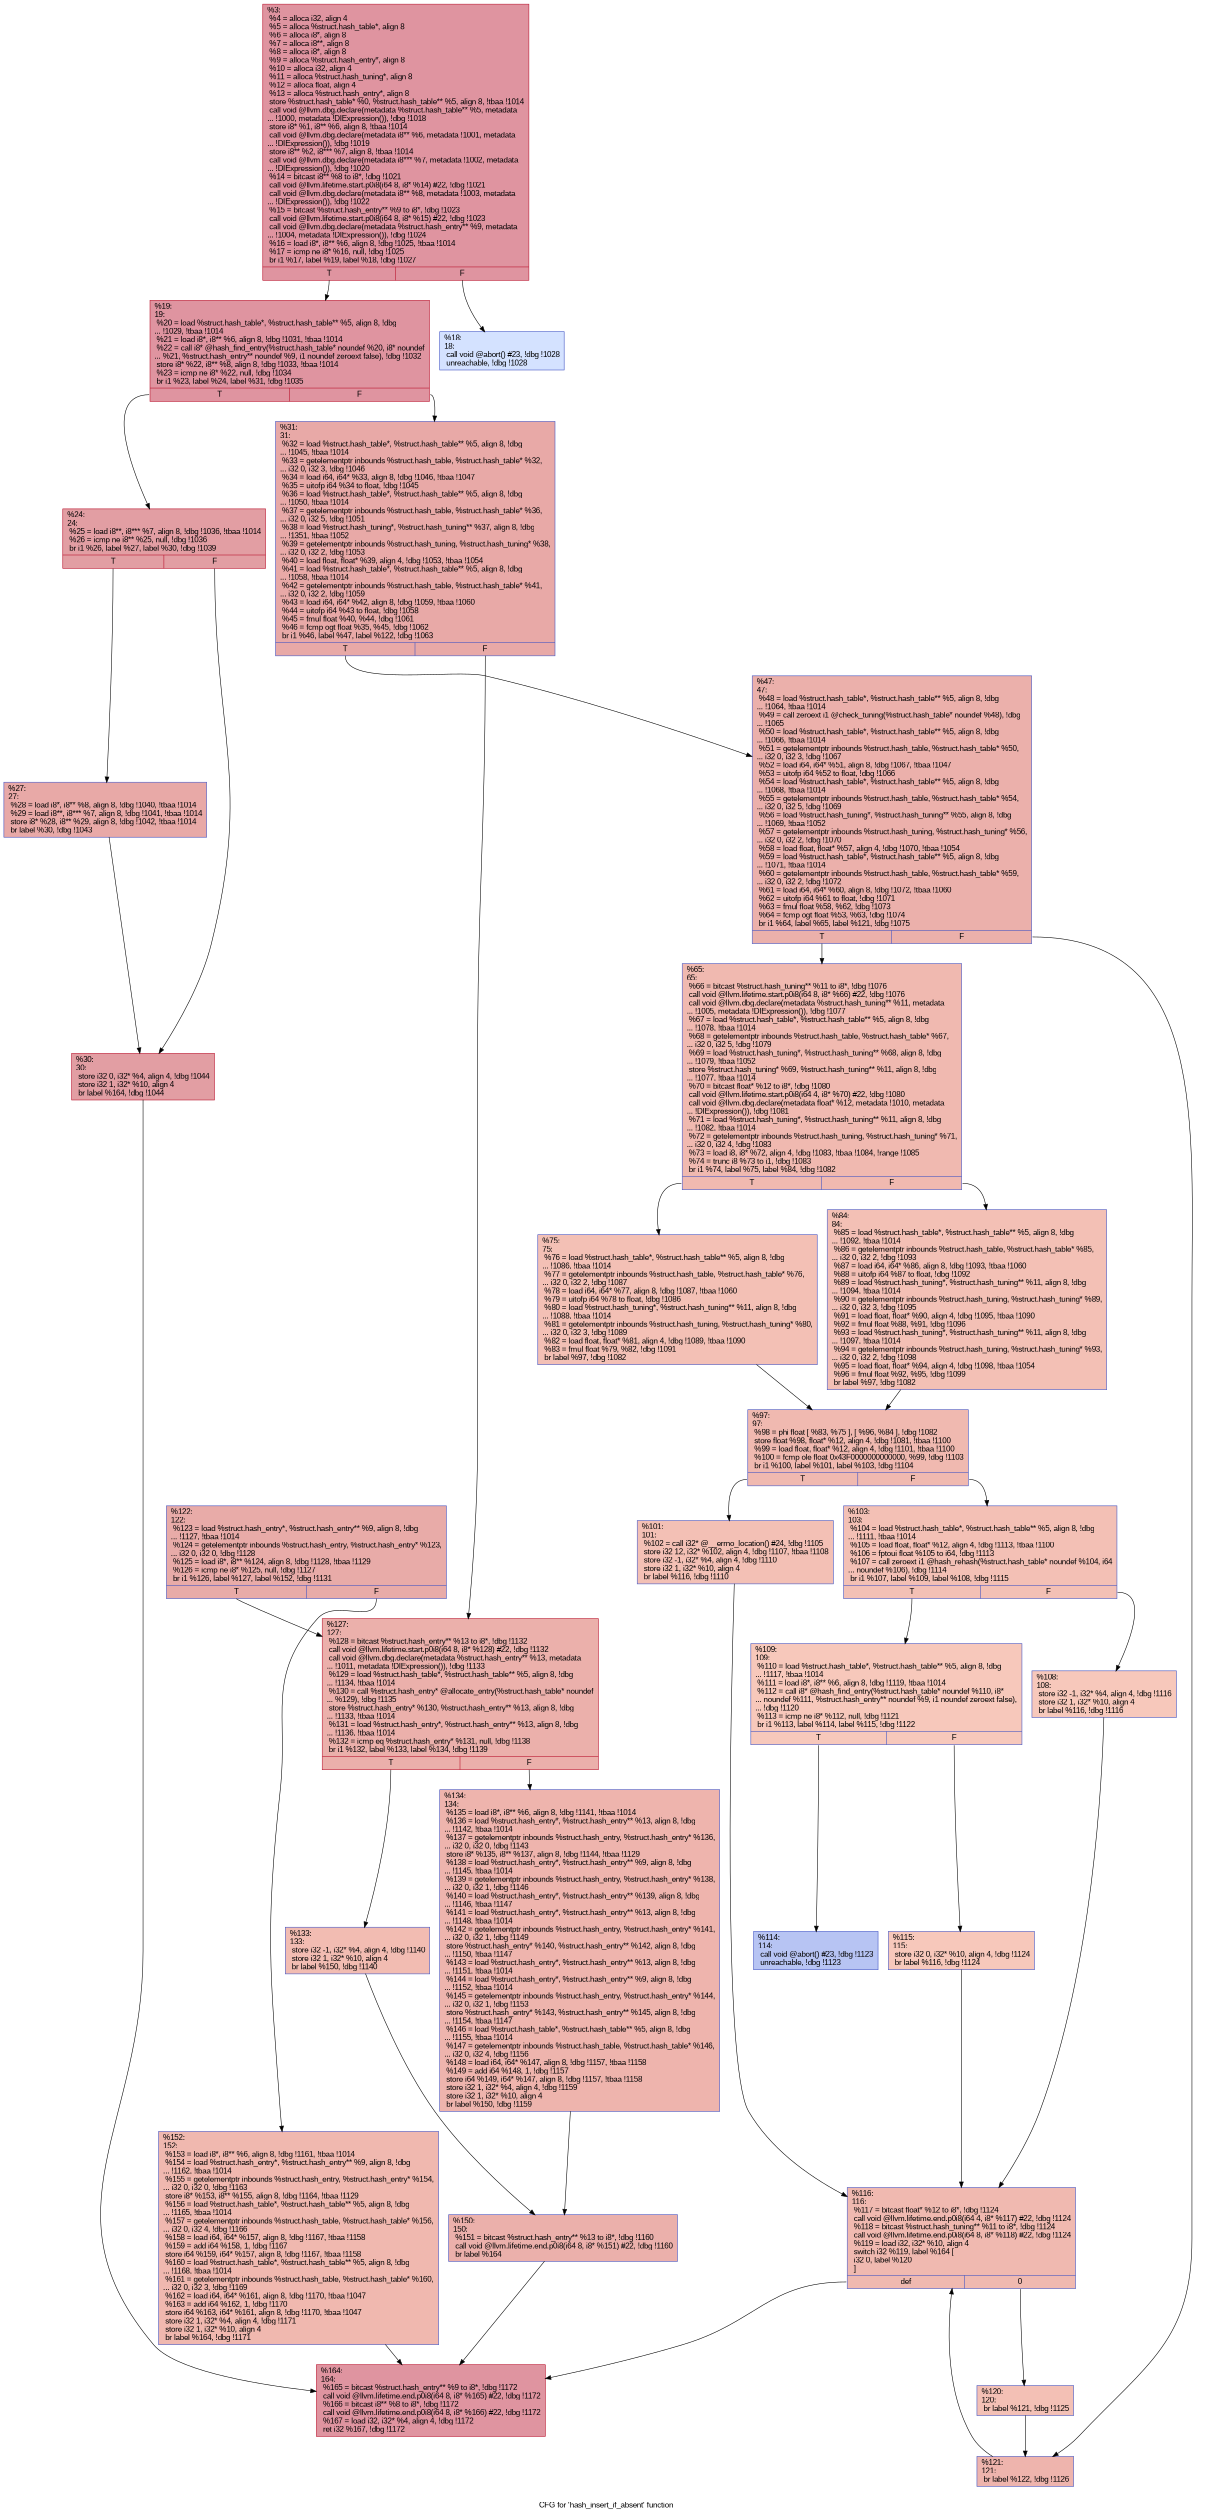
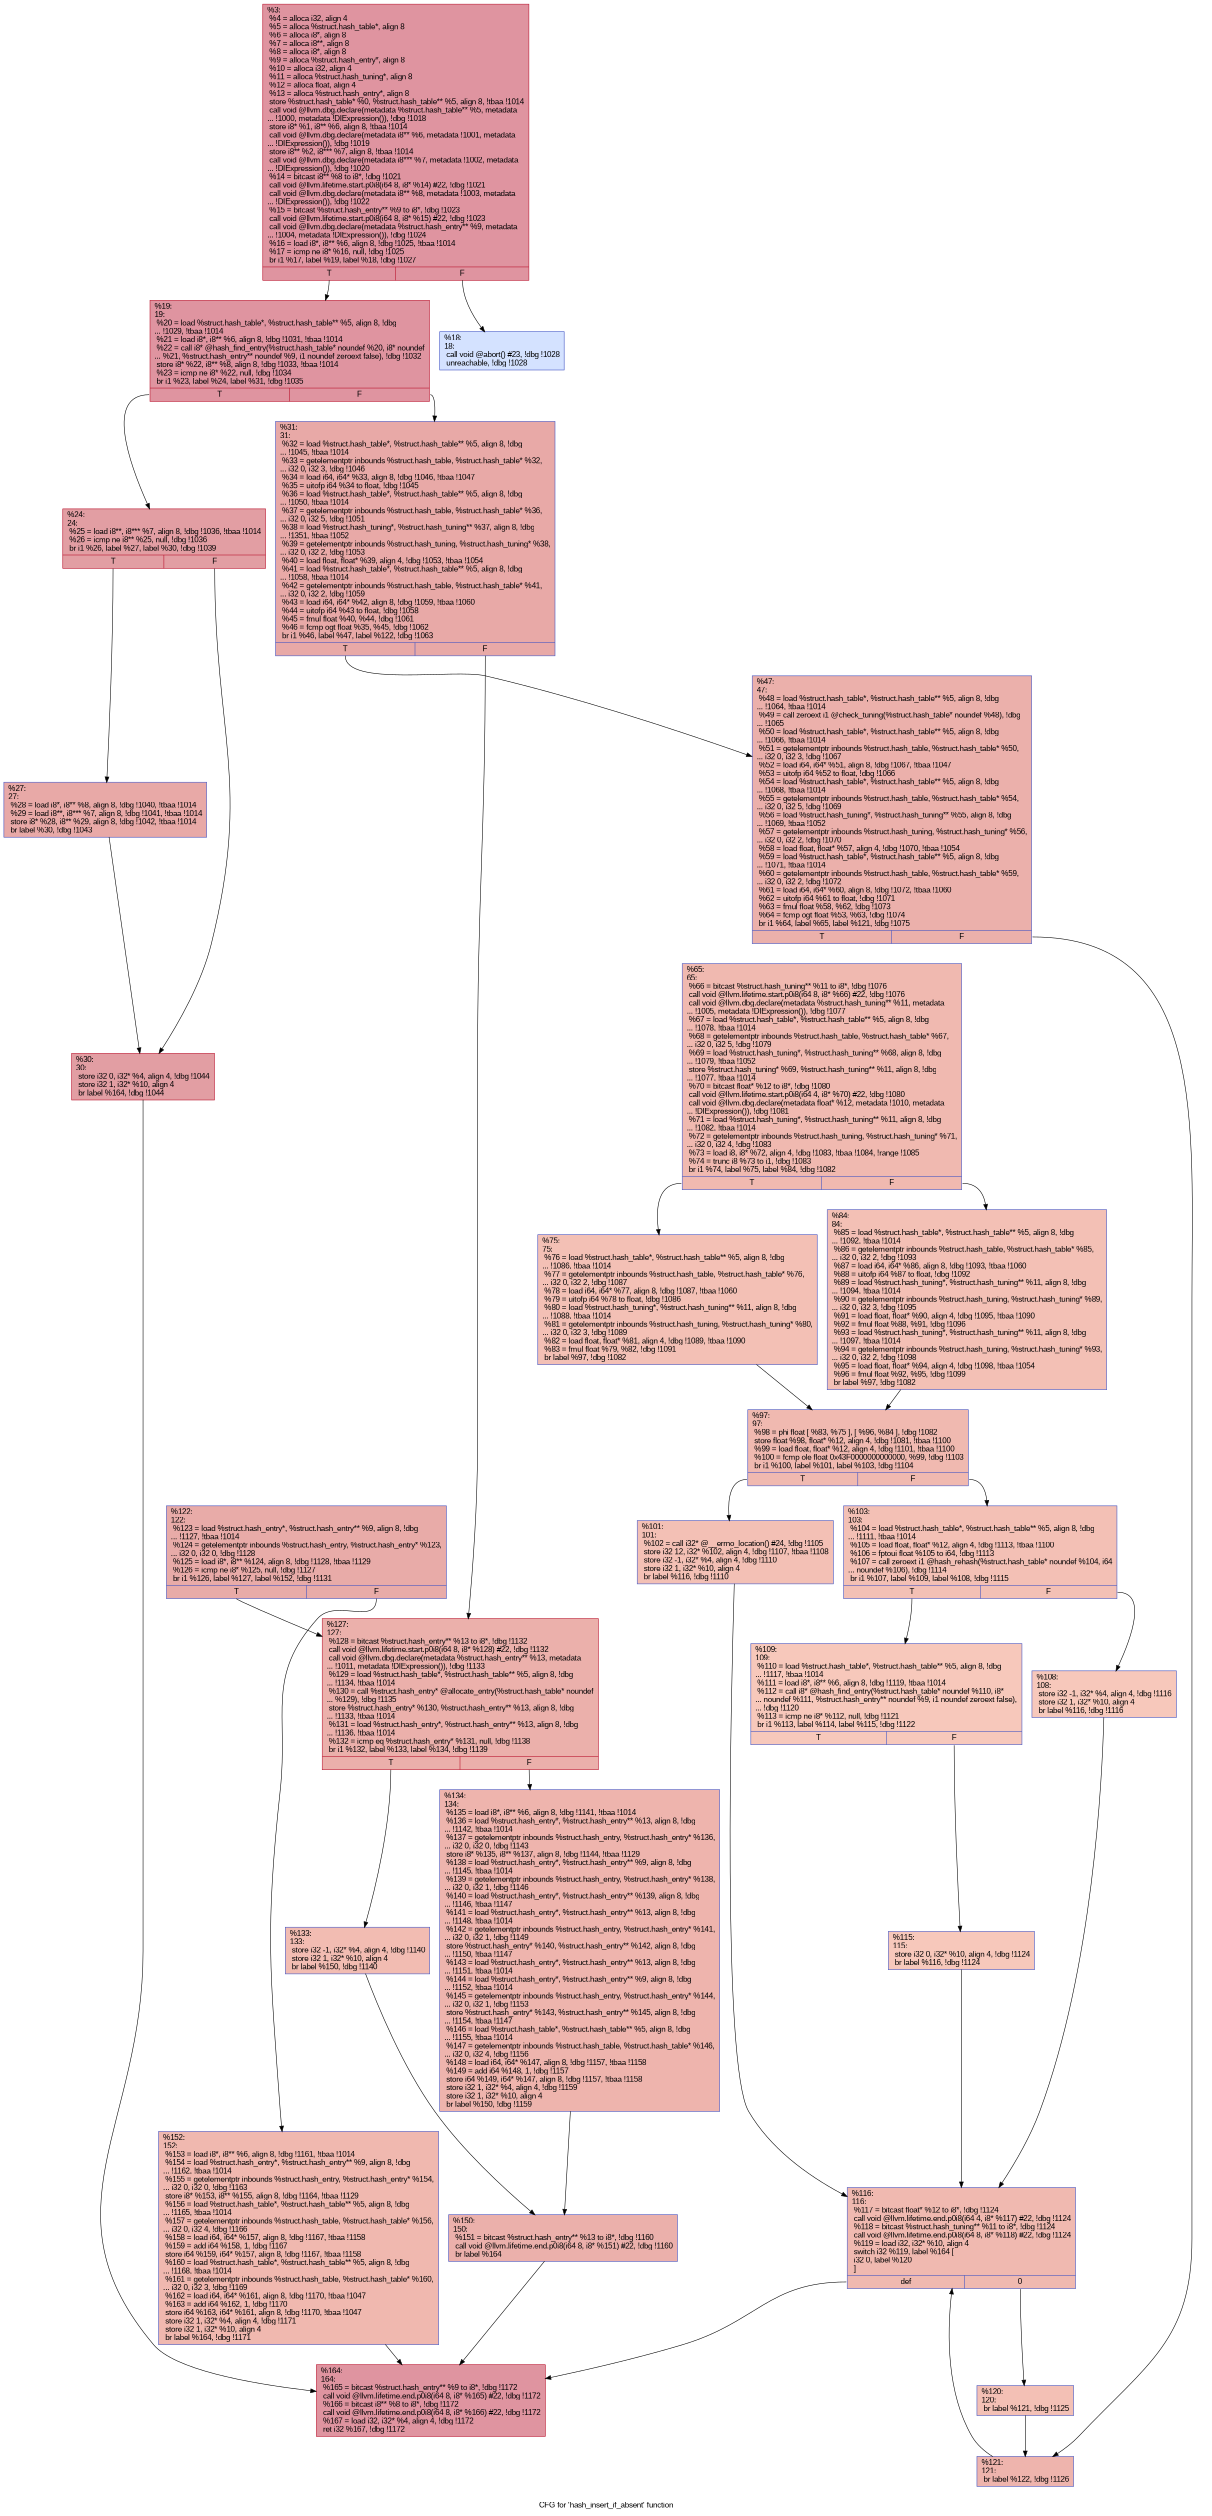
edge "%47:" -> "%65:": removed
node "%114:": removed
